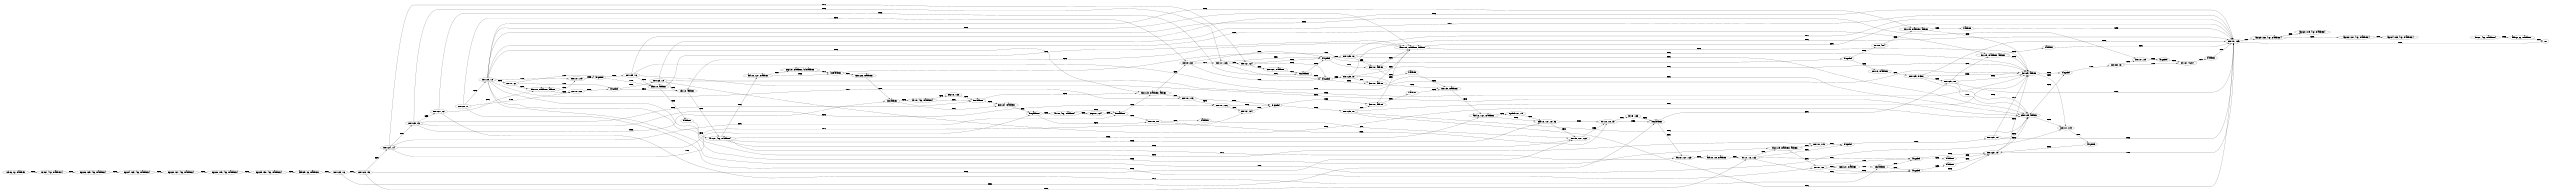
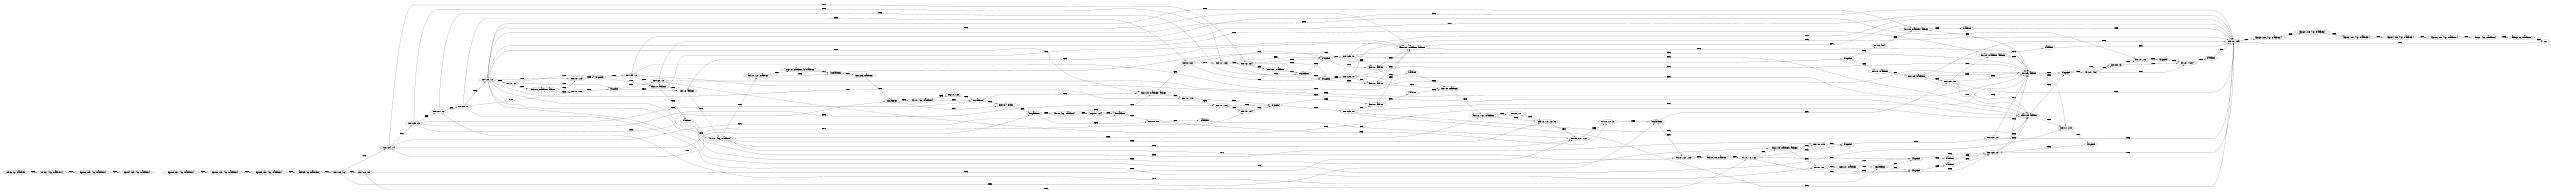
node "ldp x26 , x25 , [ sp , # address ]": added
edge "ldp x29 , x30 , [ sp , # address ]" -> "ldp x22 , x21 , [ sp , # address ]": now "ldp x20 , x19 , [ sp , # address ]" -> "ldp x22 , x21 , [ sp , # address ]"
node "ldr w21 , [ x0 ]": added
node "mov w25 , # cbnz": label "mov w25 , # cbnz" -> "mov w25 , # address"
edge "mov w21 , w2" -> "tbnz w0 , # address , address": now "mov w21 , w2" -> "mov x20 , x1"
node "cmn w24 , # address": label "cmn w24 , # address" -> "cmn w24 , # cbnz"
node "symbol w27 , w9": label "symbol w27 , w9" -> "tst w27 , w9"
node "tst w8 , w23": removed
edge "csel w8 , wzr , w8 , eq" -> "orr w8 , w8 , w9": removed, label "DFG"
edge "mov w22 , w5" -> "mov w24 , w4": now "mov w23 , w6" -> "mov w24 , w4"
edge "stp x24 , x23 , [ sp , # address ]" -> "stp x22 , x21 , [ sp , # address ]": removed, label "CFG"
